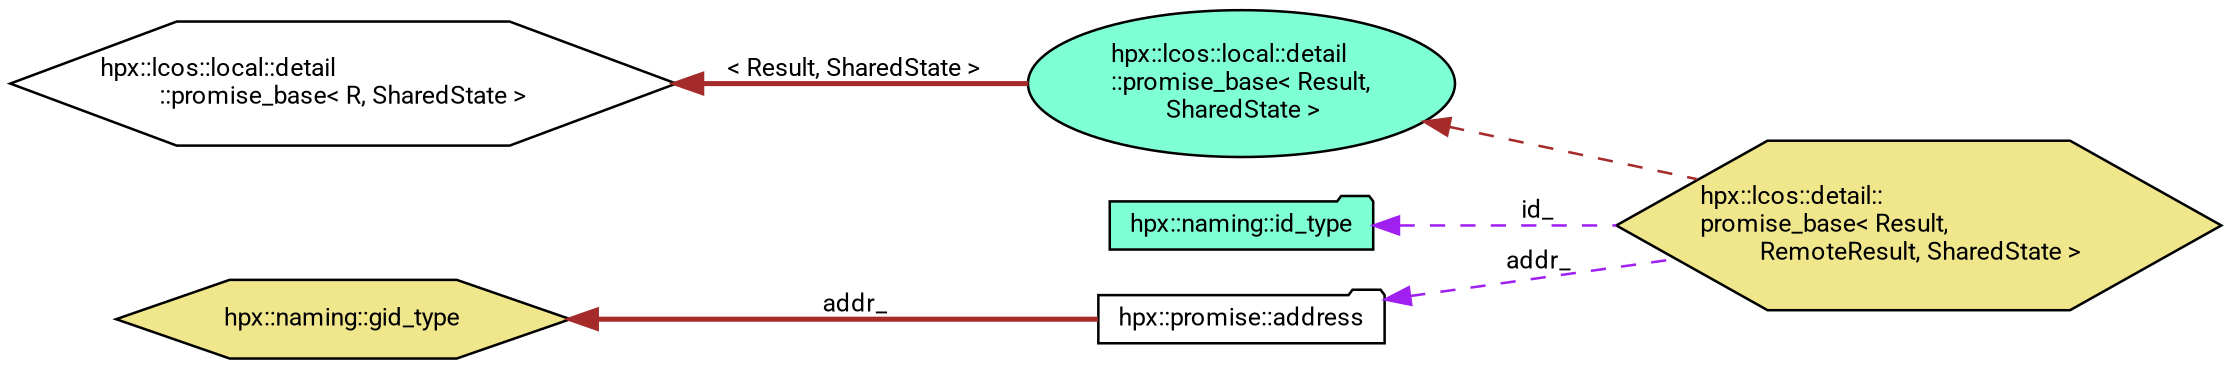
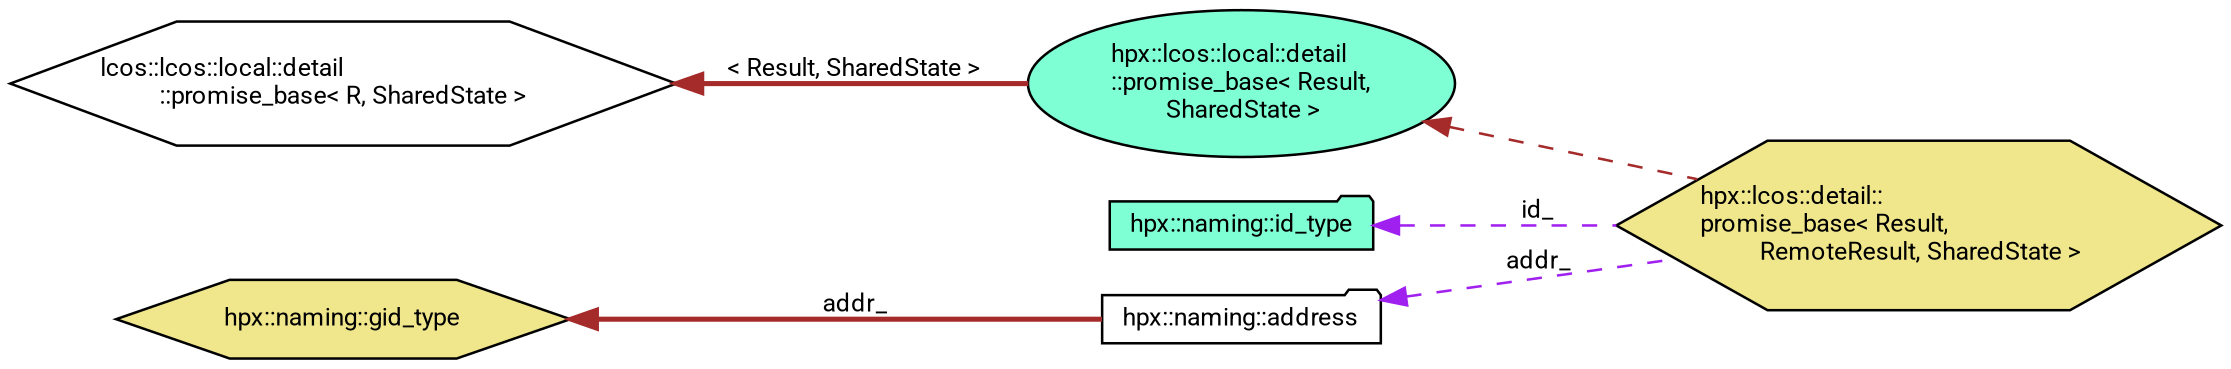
node "hpx::lcos::local::detail ::promise_base< R, SharedState >": label "hpx::lcos::local::detail ::promise_base< R, SharedState >" -> "lcos::lcos::local::detail ::promise_base< R, SharedState >"
node "hpx::promise::address": label "hpx::promise::address" -> "hpx::naming::address"
